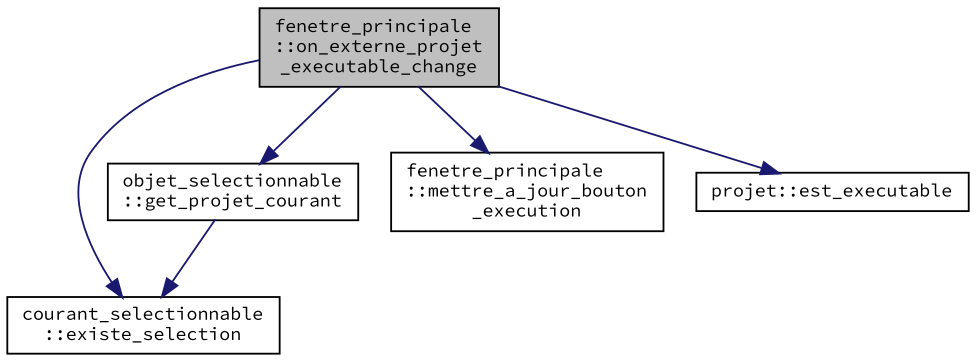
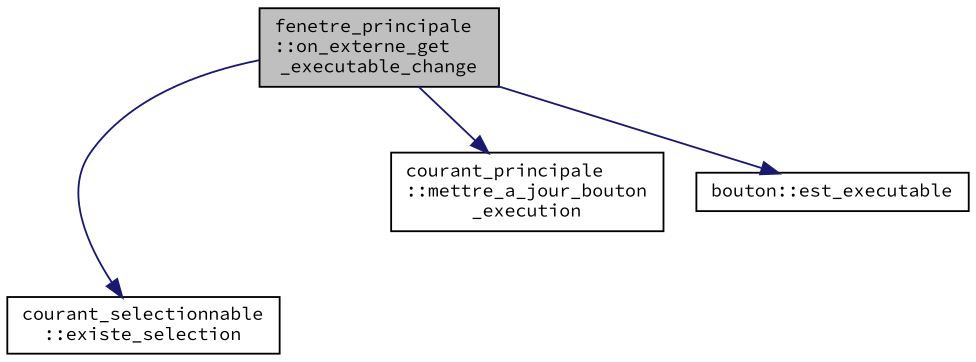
node "fenetre_principale ::on_externe_projet _executable_change": label "fenetre_principale ::on_externe_projet _executable_change" -> "fenetre_principale ::on_externe_get _executable_change"
node "objet_selectionnable ::get_projet_courant": removed
node "fenetre_principale ::mettre_a_jour_bouton _execution": label "fenetre_principale ::mettre_a_jour_bouton _execution" -> "courant_principale ::mettre_a_jour_bouton _execution"
node "projet::est_executable": label "projet::est_executable" -> "bouton::est_executable"
